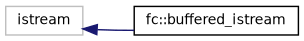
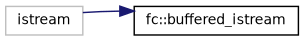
edge "fc::buffered_istream" -> "istream": reversed
